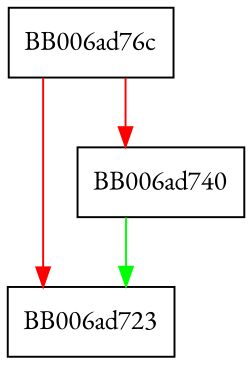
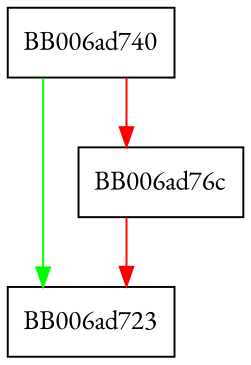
edge "BB006ad76c" -> "BB006ad740": reversed
